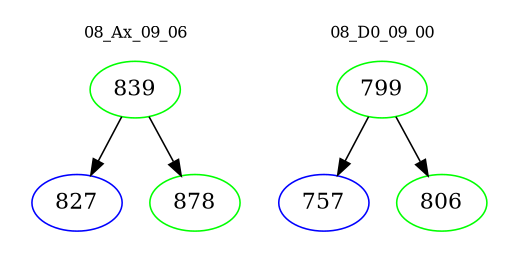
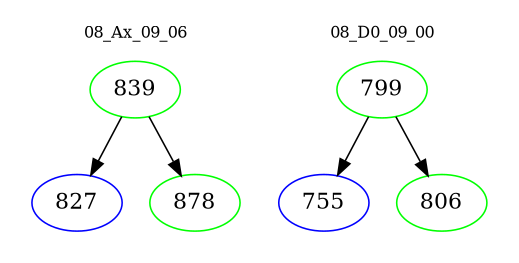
node "757": label "757" -> "755"
